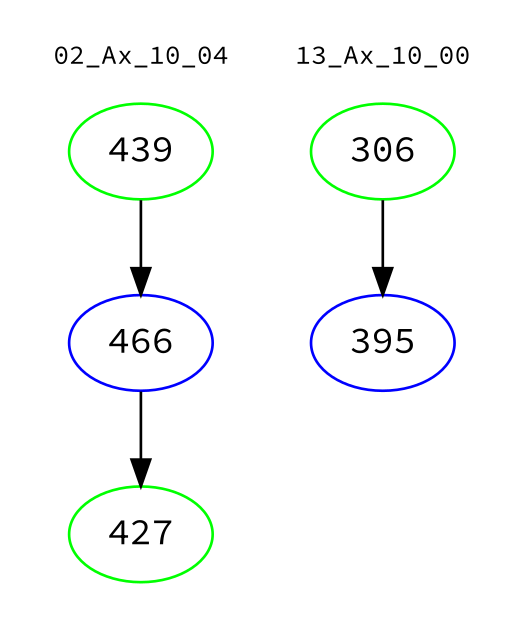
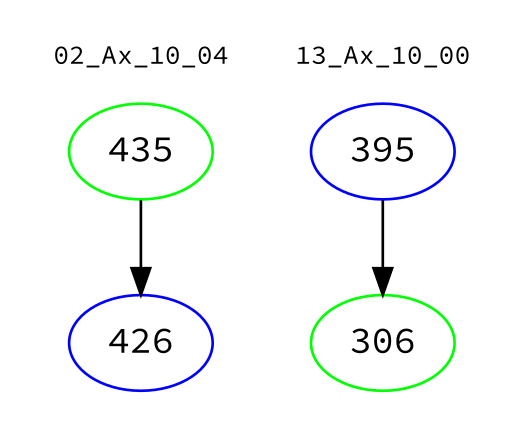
node "439": label "439" -> "435"
edge "306" -> "395": reversed
node "466": label "466" -> "426"
node "427": removed
